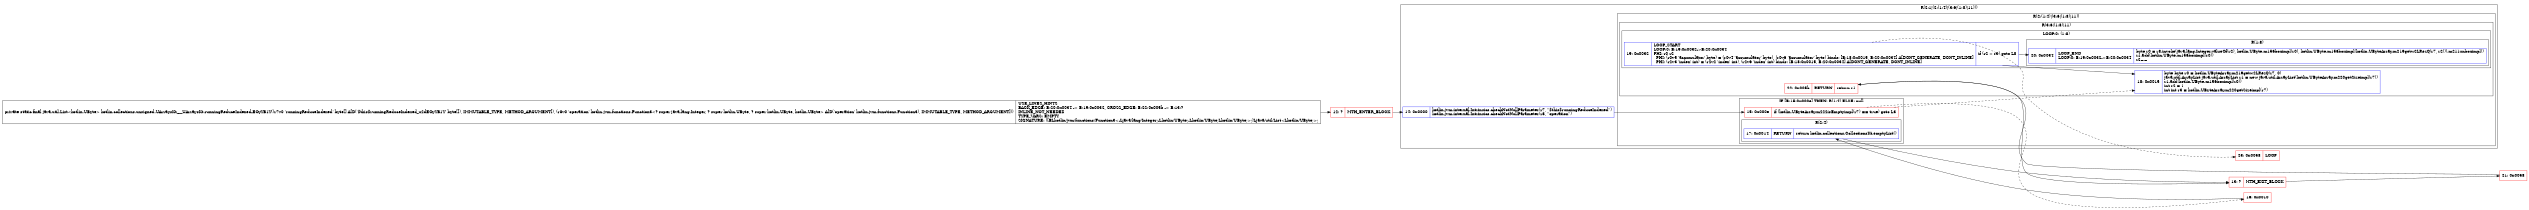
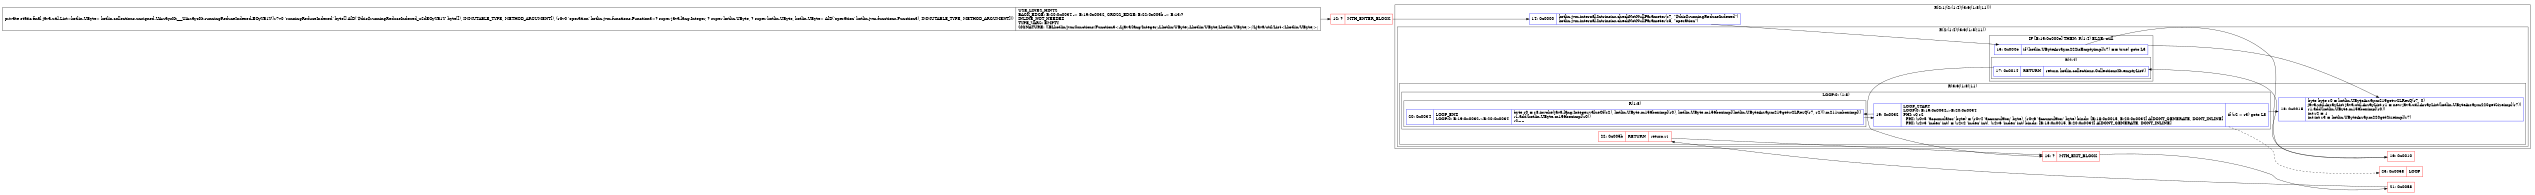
edge "15: 0x000e" -> "18: 0x0015": style dashed -> solid
node "15: 0x000e": color red -> blue
edge "20: 0x0034" -> "19: 0x0032": added
edge "15: 0x000e" -> "16: 0x0010": style dashed -> solid
